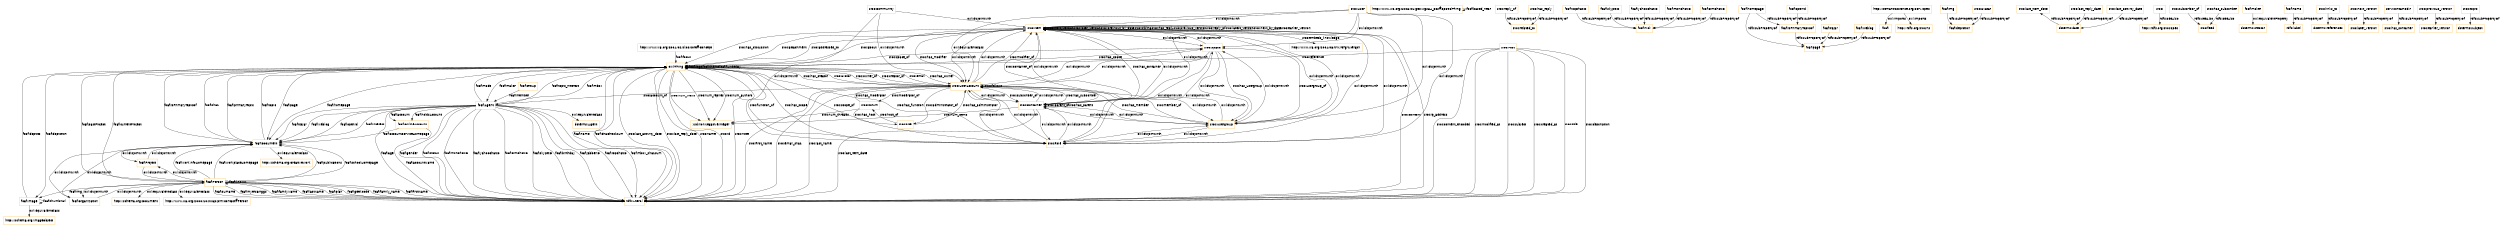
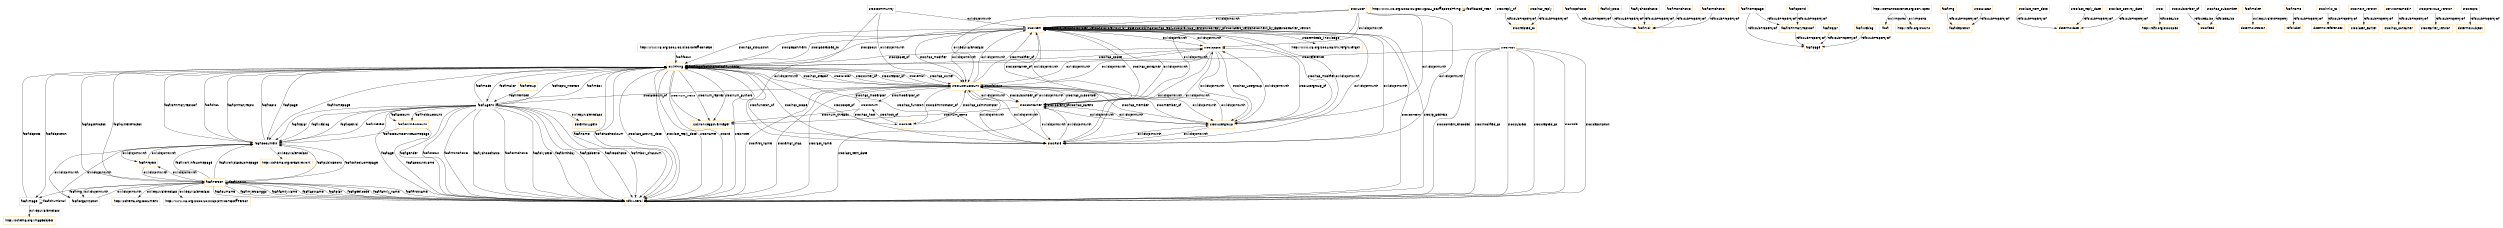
edge "dcterms:date" -> "sioc:last_item_date": reversed
node "sioc:later_version": label "sioc:later_version" -> "sioc:later_earlier"
edge "sioc:Item" -> "sioc:Usergroup": label "owl:disjointWith" -> "sioc:has_modifier"
